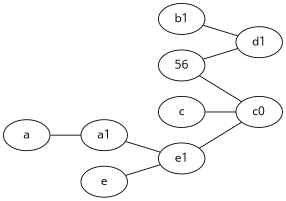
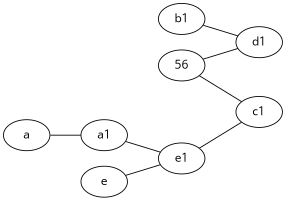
node "c": removed
node "c0": label "c0" -> "c1"
